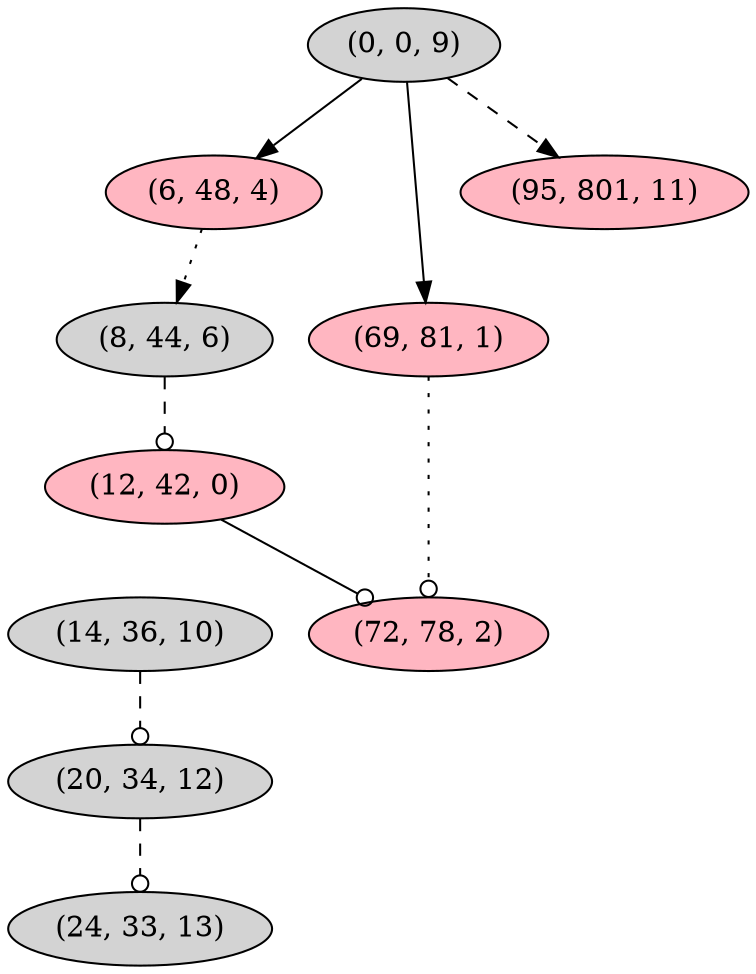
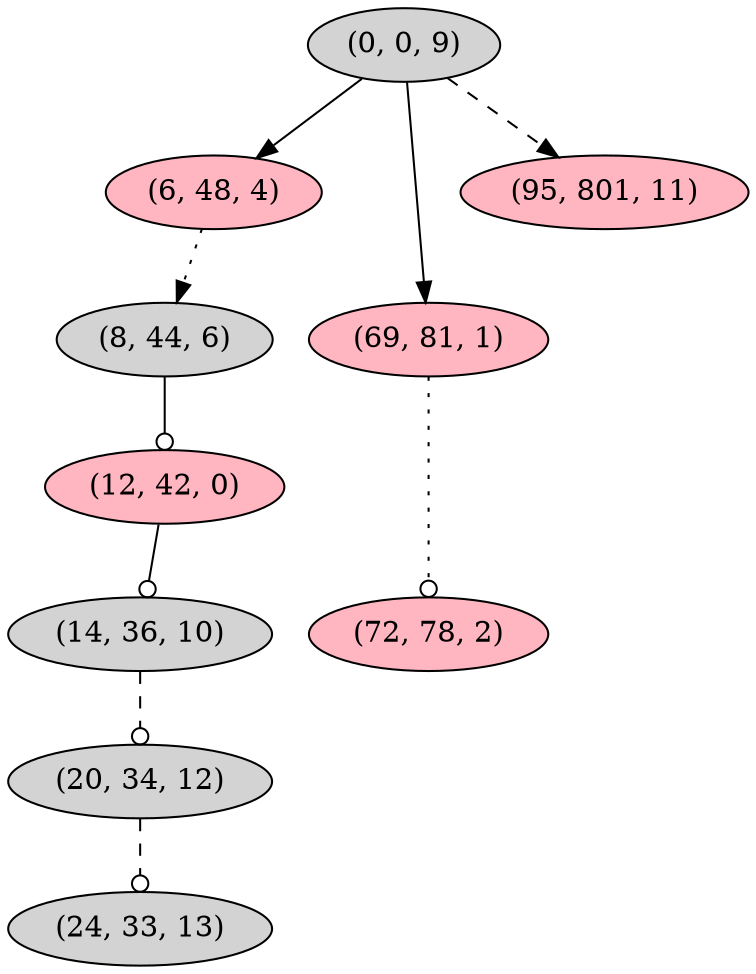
edge "(8, 44, 6)" -> "(12, 42, 0)": style dashed -> solid
edge "(12, 42, 0)" -> "(72, 78, 2)": now "(12, 42, 0)" -> "(14, 36, 10)"
